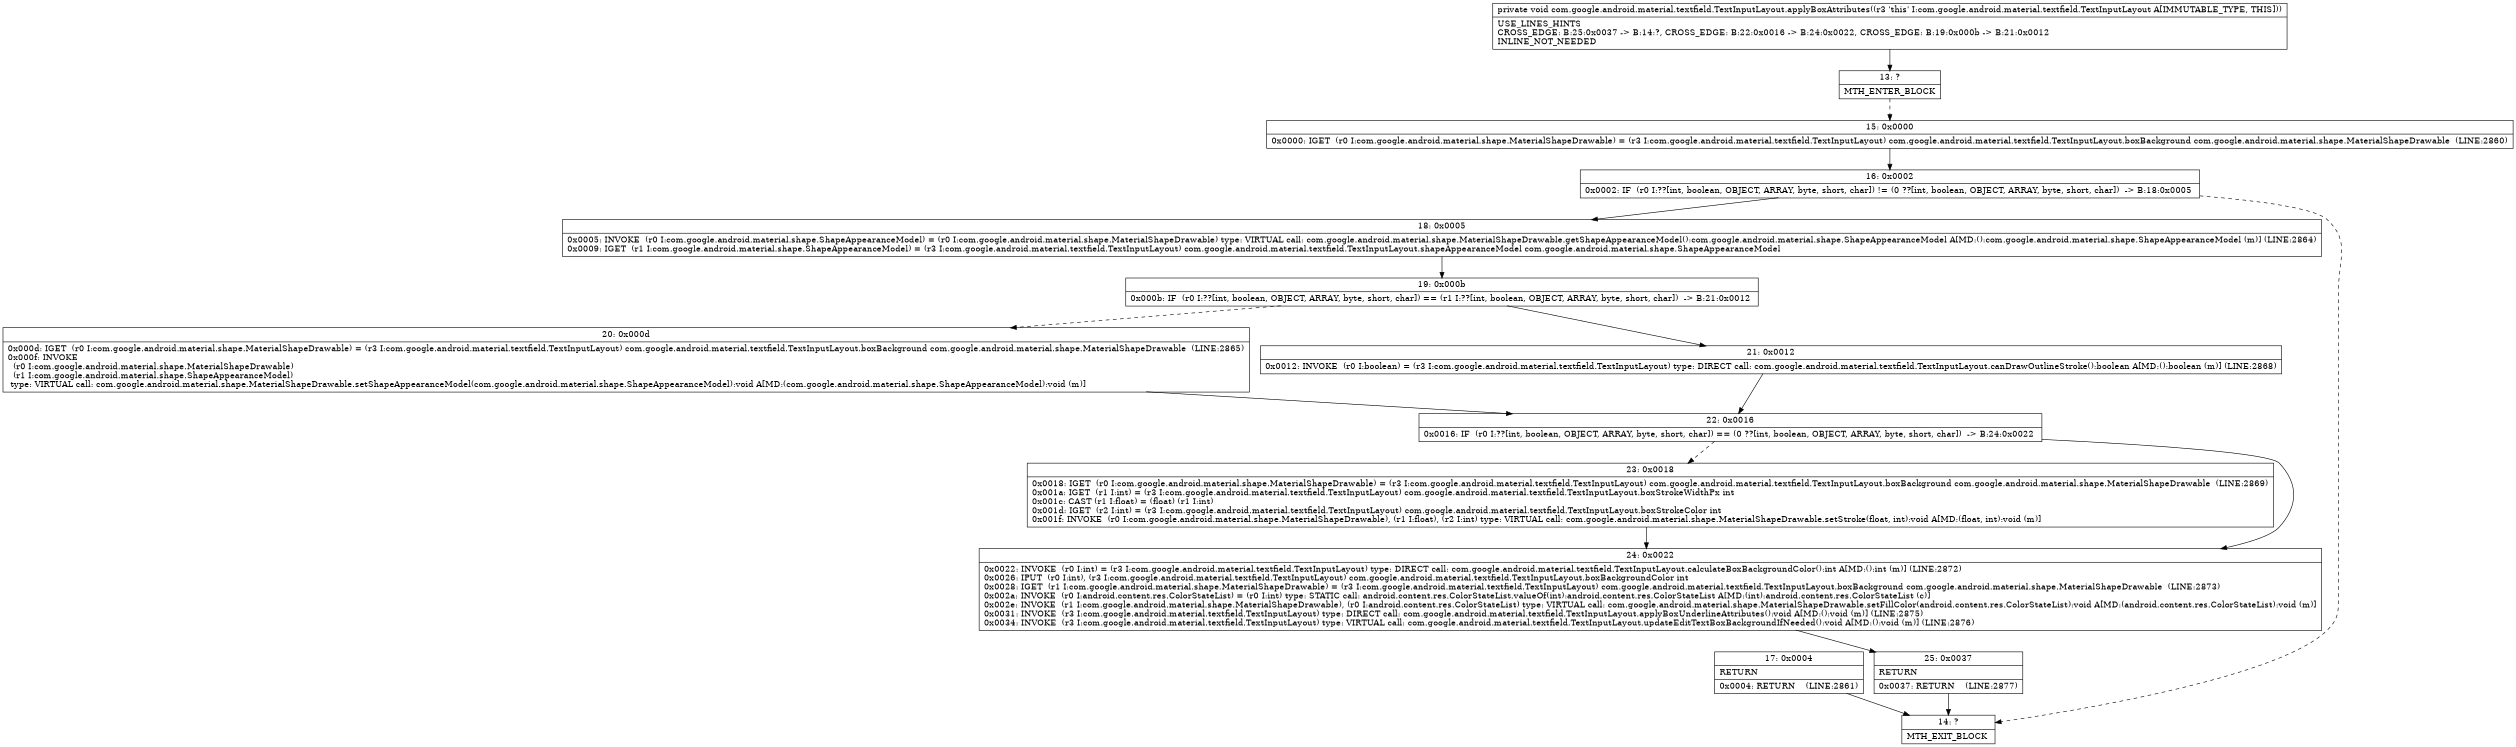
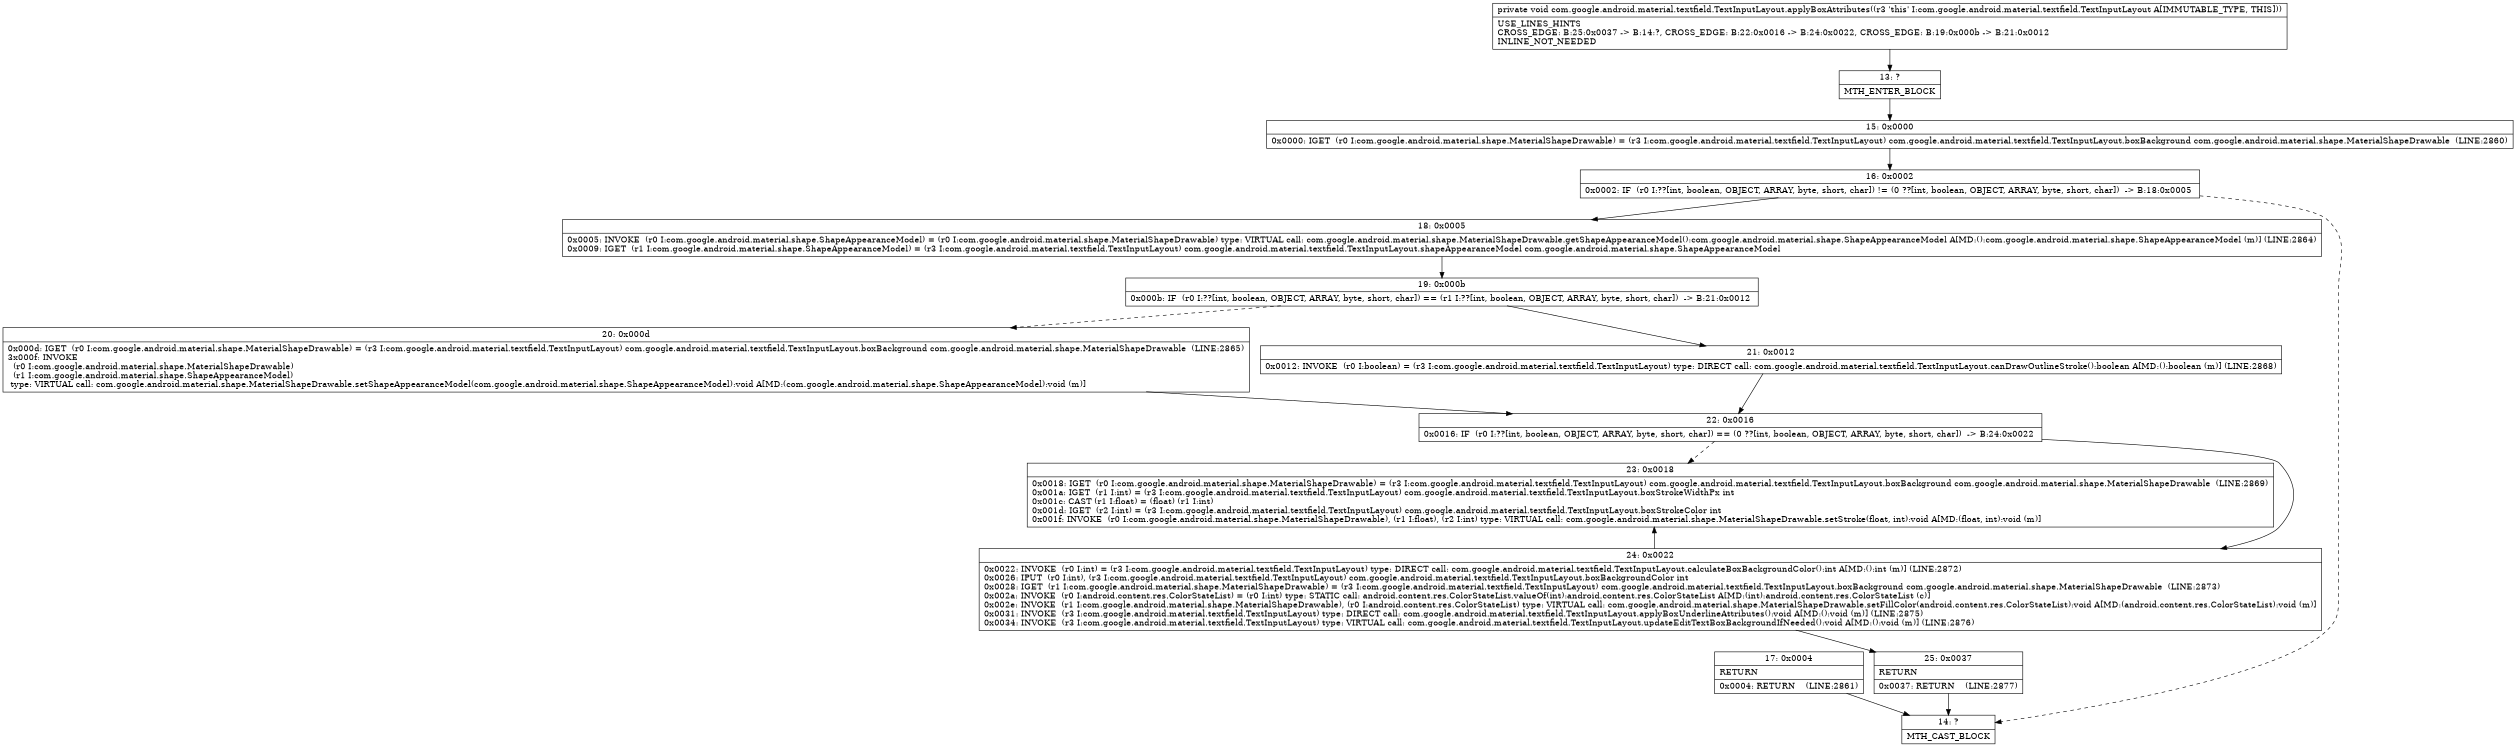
edge "13: ?" -> "15: 0x0000": style dashed -> solid
node "20: 0x000d": text "0x000f: INVOKE" -> "3x000f: INVOKE"
edge "23: 0x0018" -> "24: 0x0022": reversed
node "14: ?": text "MTH_EXIT_BLOCK" -> "MTH_CAST_BLOCK"
